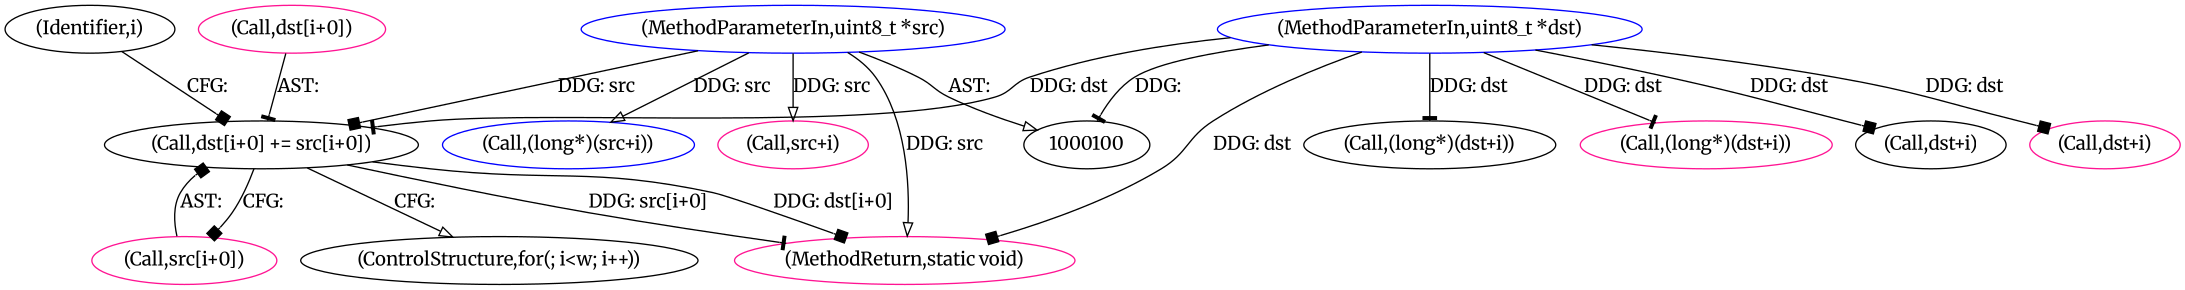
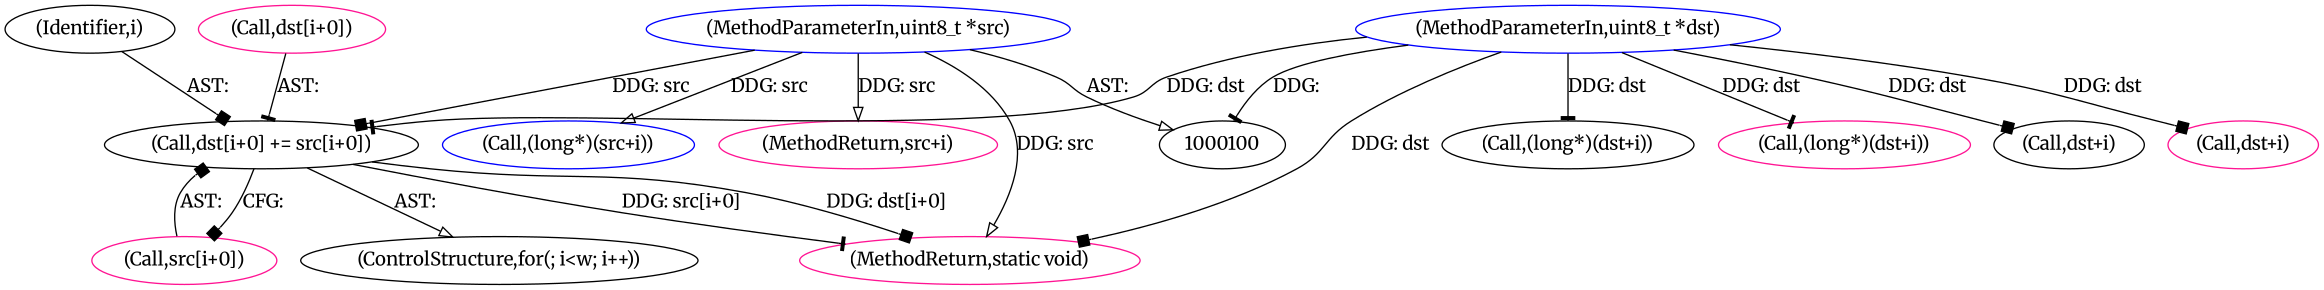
edge "(Identifier,i)" -> "(Call,dst[i+0] += src[i+0])": label "CFG: " -> "AST: "
node "(Call,src+i)": label "(Call,src+i)" -> "(MethodReturn,src+i)"
edge "(Call,dst[i+0] += src[i+0])" -> "(ControlStructure,for(; i<w; i++))": label "CFG: " -> "AST: "
